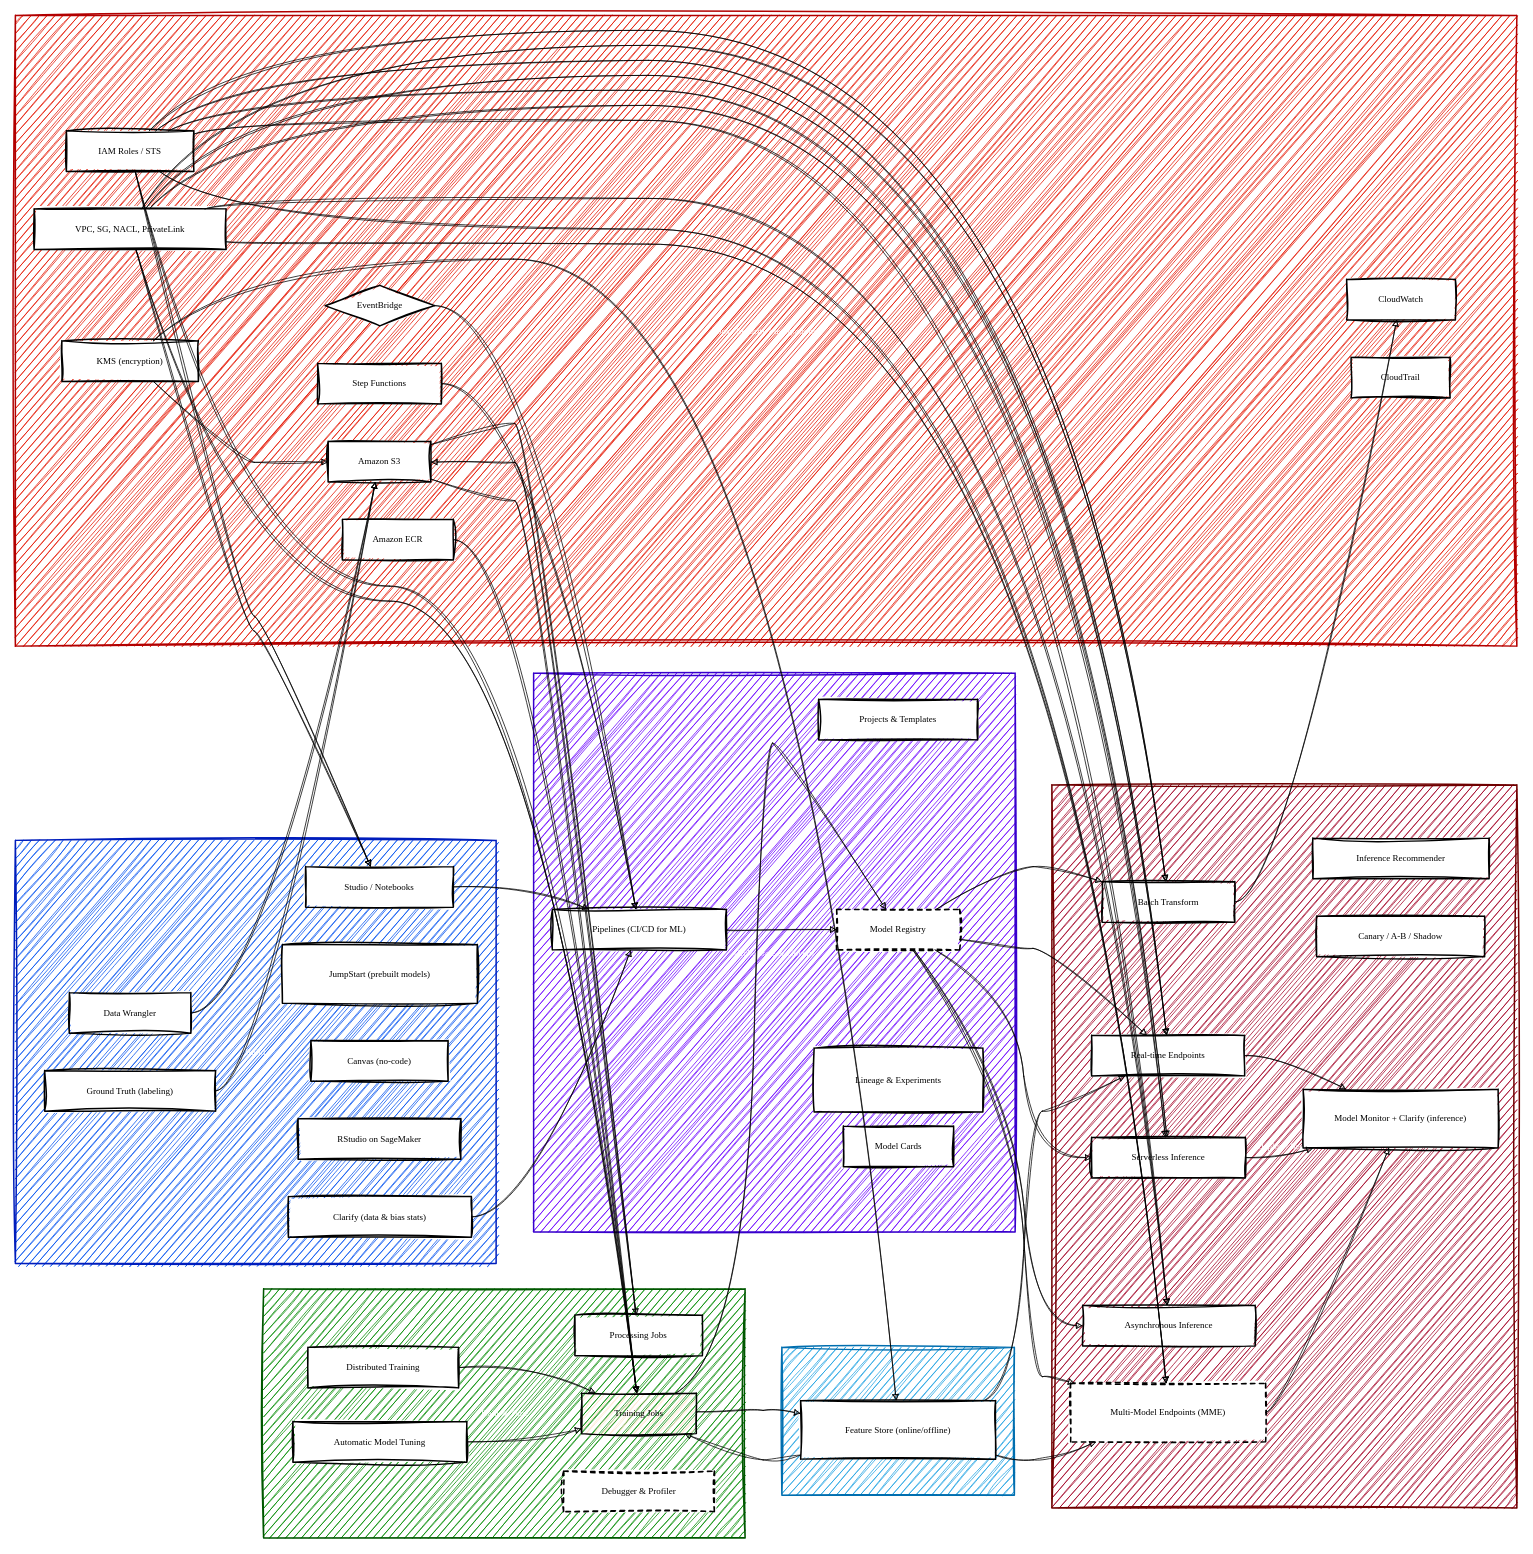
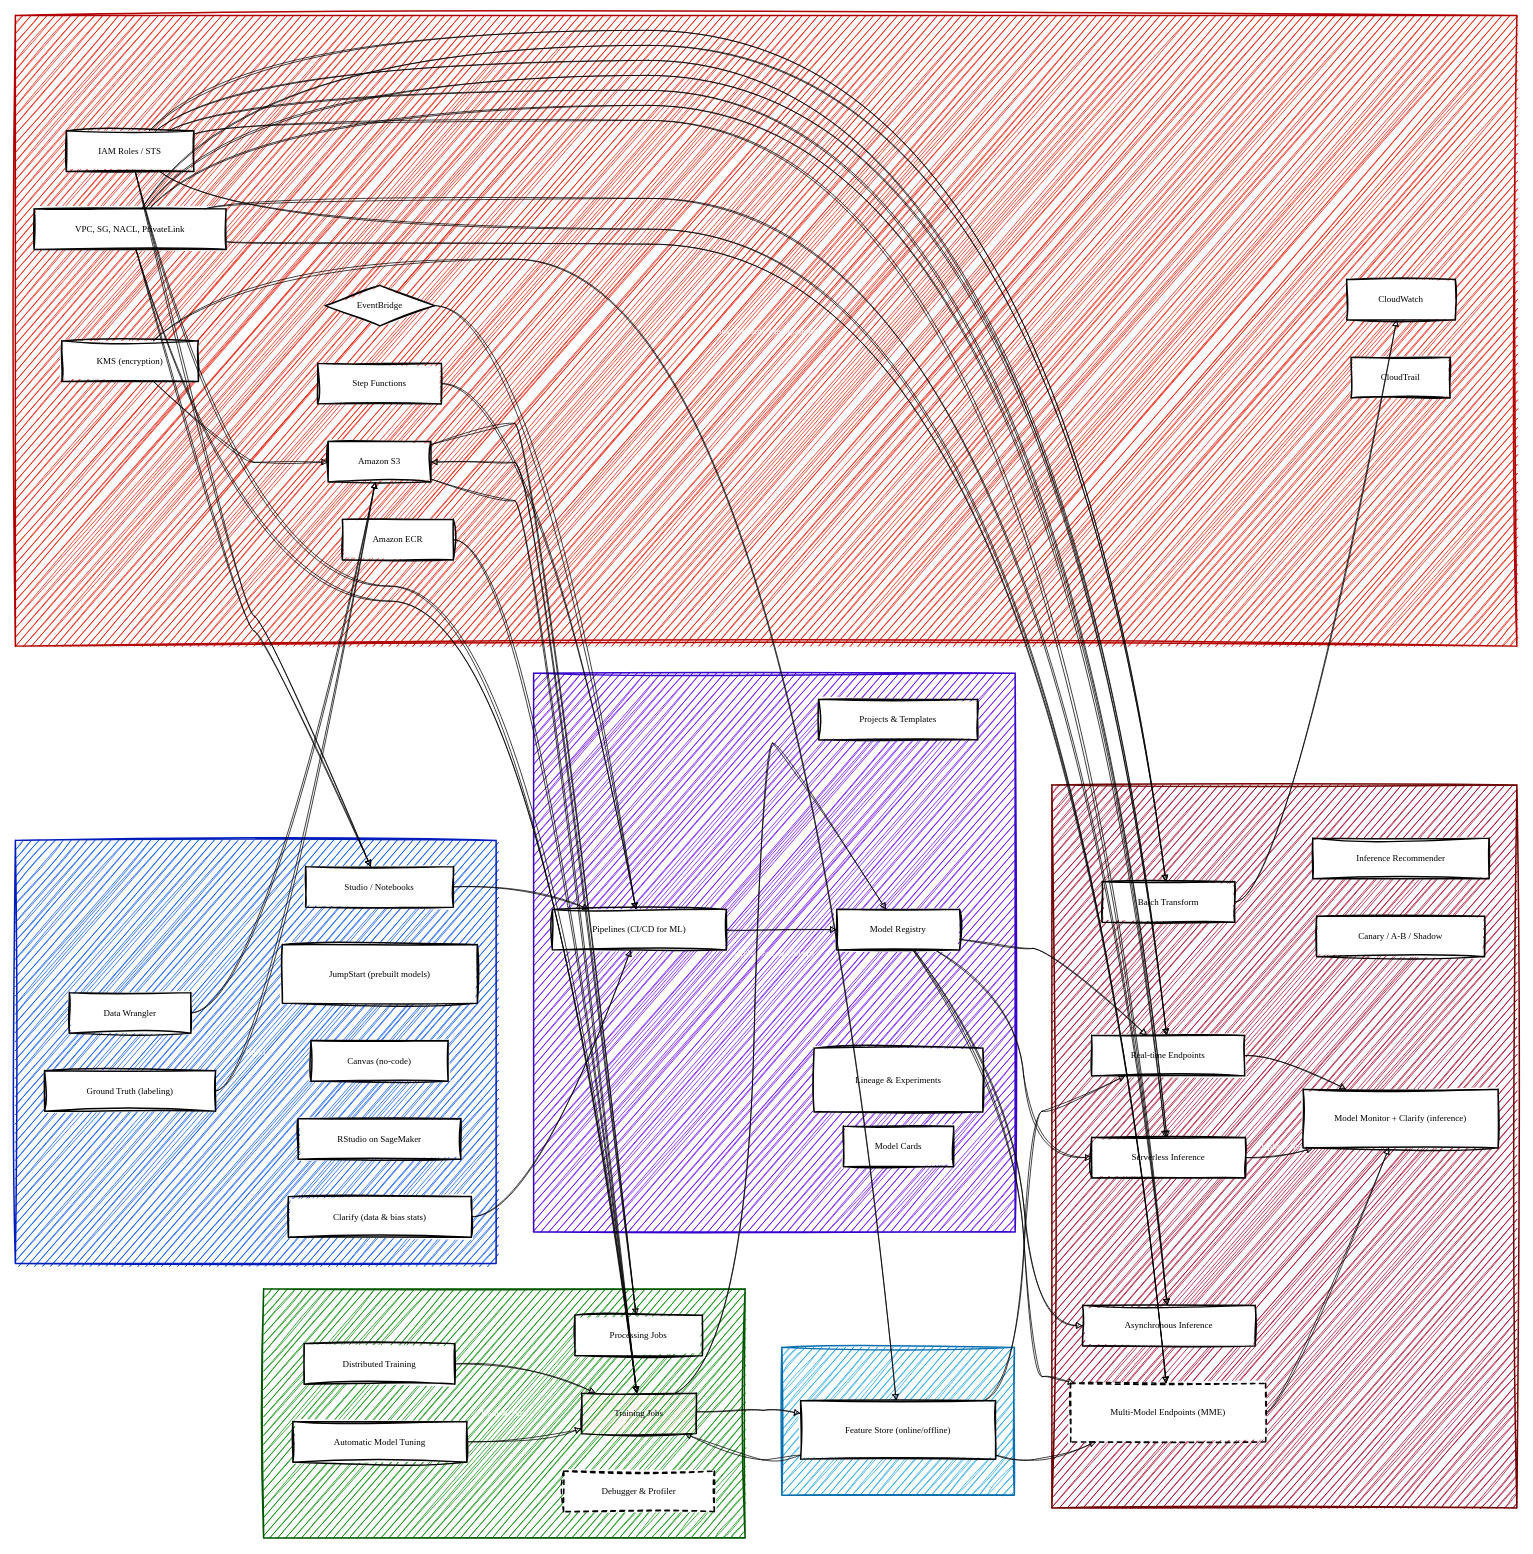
edge "Model Registry" -> "Batch Transform": removed
node "Model Registry": style dashed -> solid
node "Distributed Training": moved (383, 1368) -> (380, 1364)
